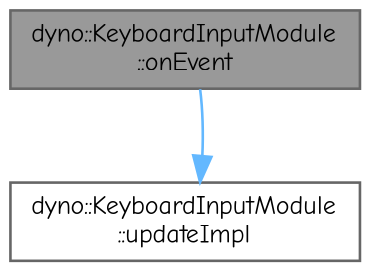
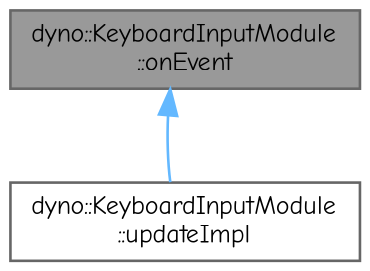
edge "dyno::KeyboardInputModule ::onEvent" -> "dyno::KeyboardInputModule ::updateImpl": reversed
